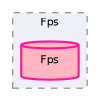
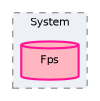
cluster "Fps": label "Fps" -> "System"
